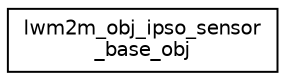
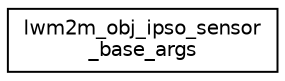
node "lwm2m_obj_ipso_sensor _base_obj": label "lwm2m_obj_ipso_sensor _base_obj" -> "lwm2m_obj_ipso_sensor _base_args"
